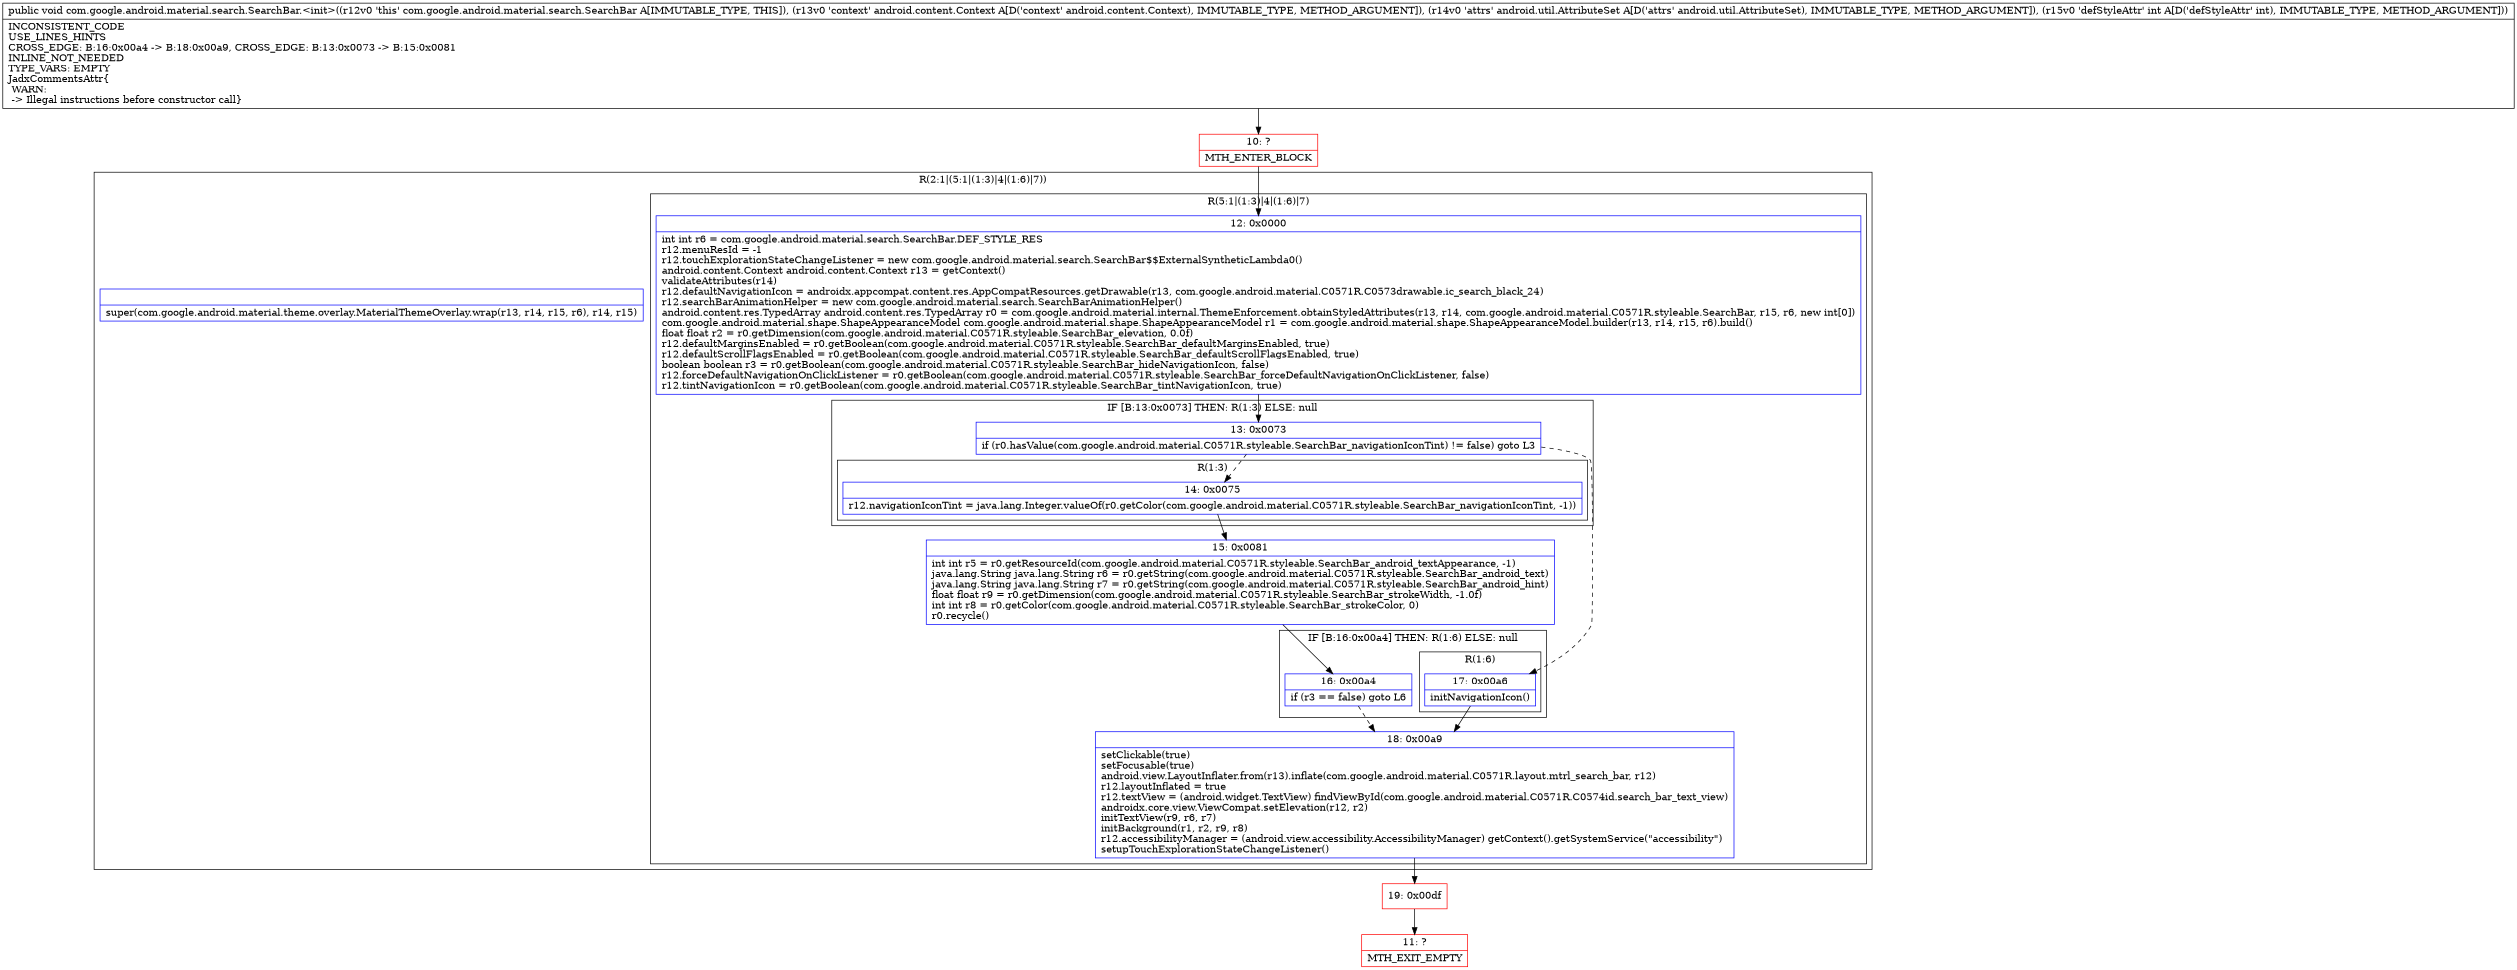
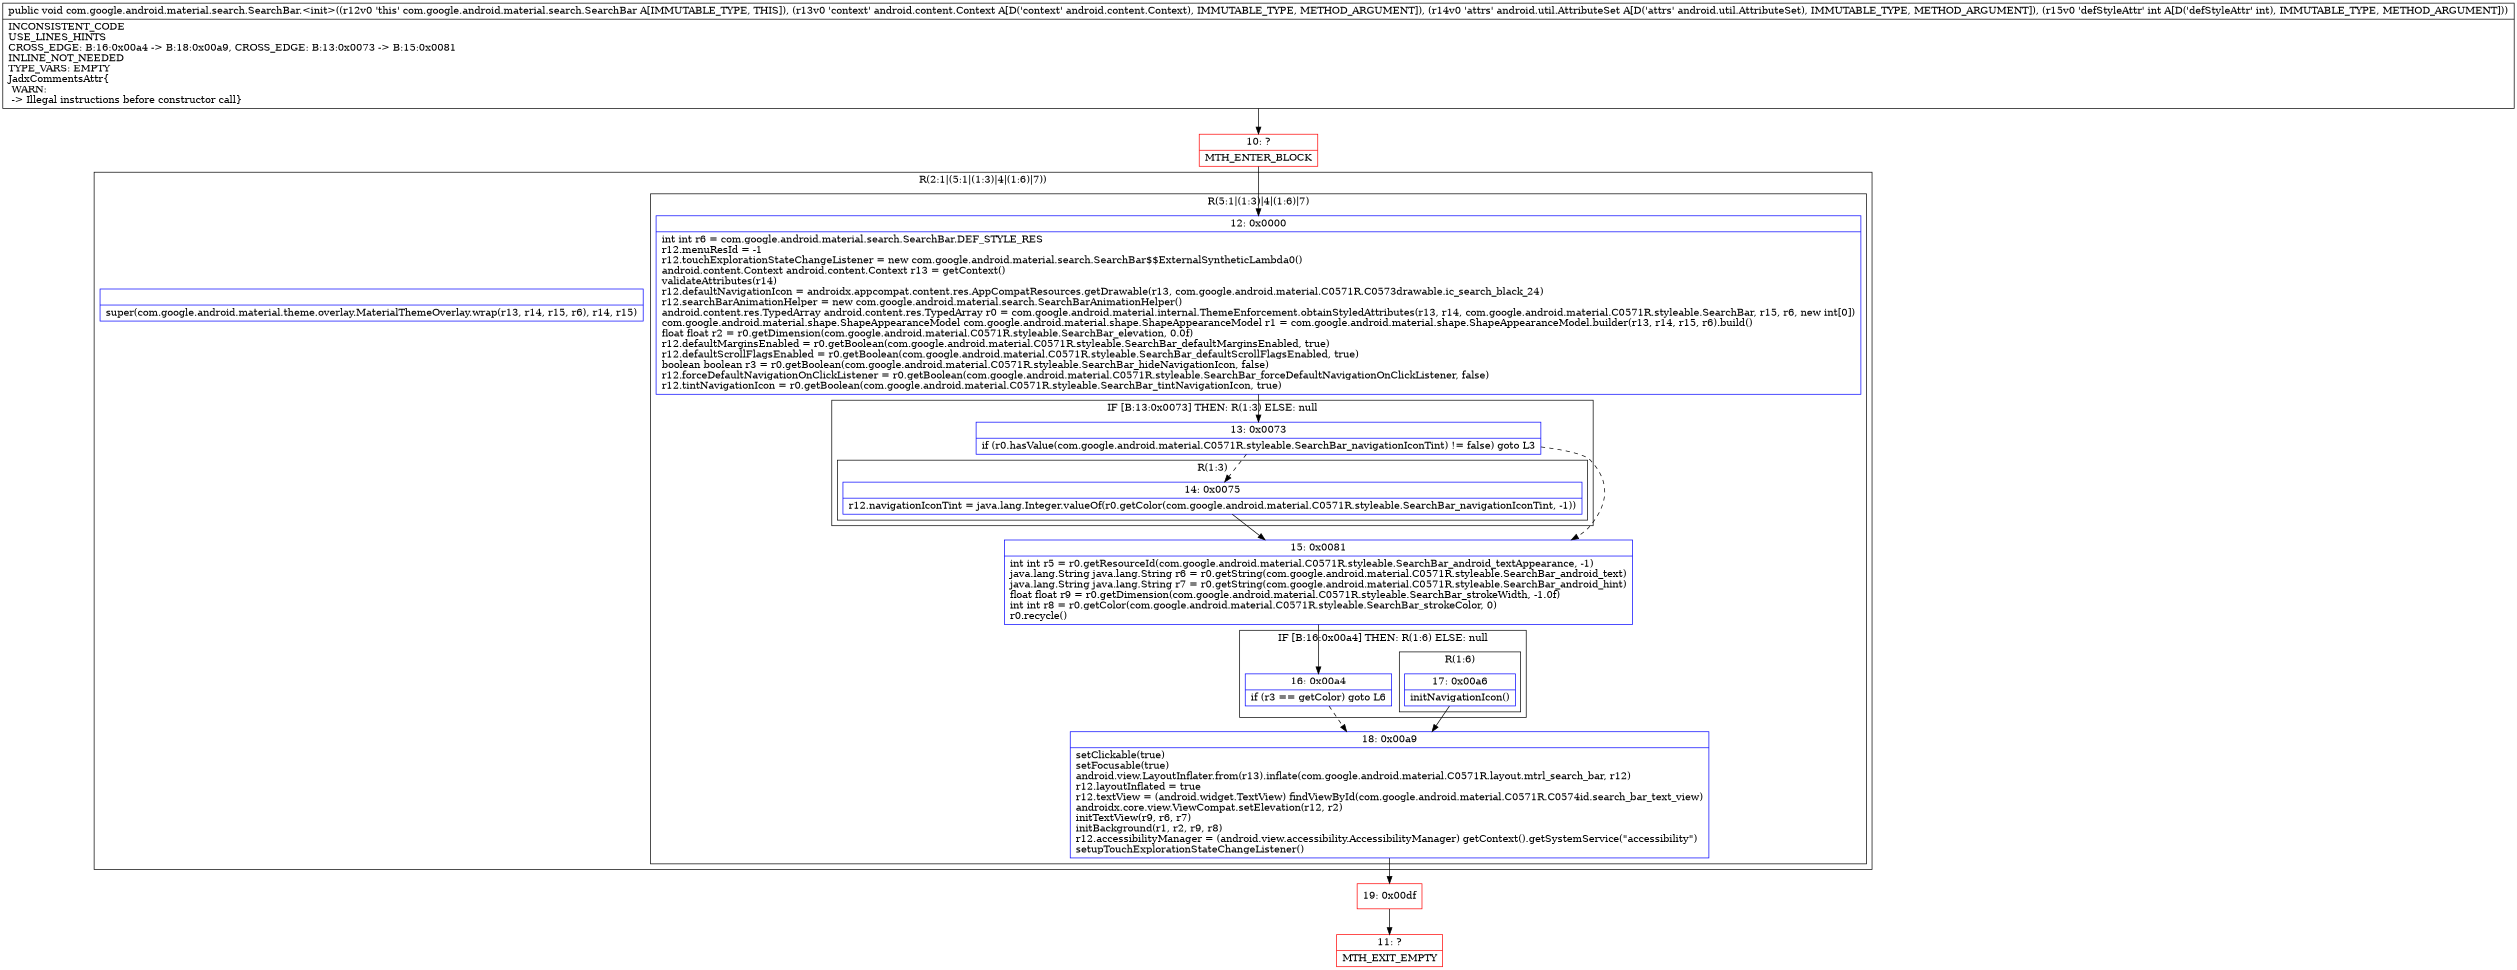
edge "13: 0x0073" -> "17: 0x00a6": now "13: 0x0073" -> "15: 0x0081"
node "16: 0x00a4": text "if (r3 == false) goto L6" -> "if (r3 == getColor) goto L6"
